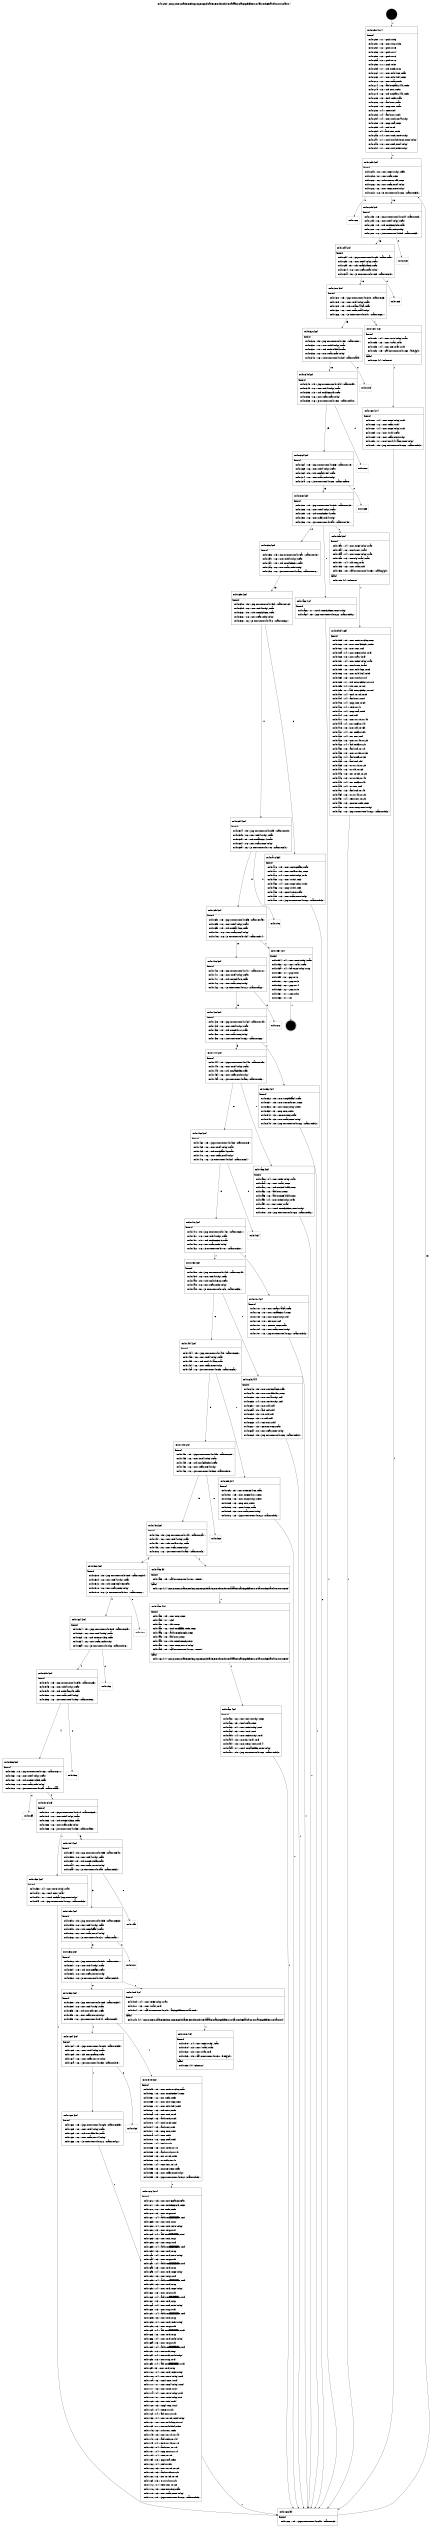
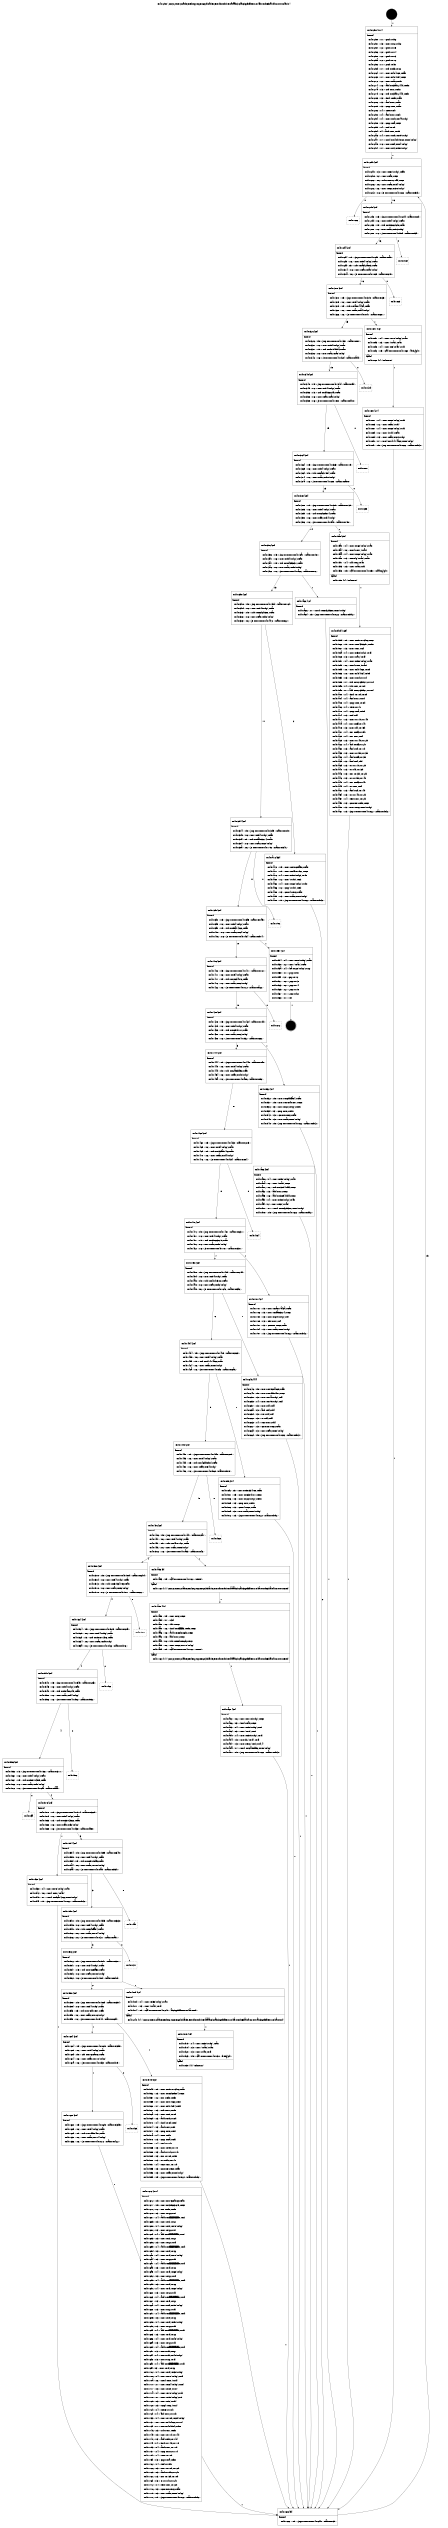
edge "0x401380 [28]" -> "0x401a66 [12]": now "0x40139c [28]" -> "0x401a66 [12]"
edge "0x401444 [28]" -> "0x401ae6 [39]": removed, label "1"
edge "0x40194d [83]" -> "0x401672 [271]": now "0x40194d [83]" -> "0x401e22 [5]"
